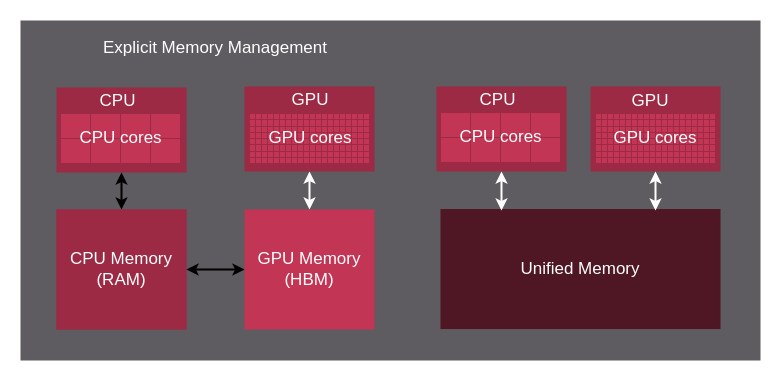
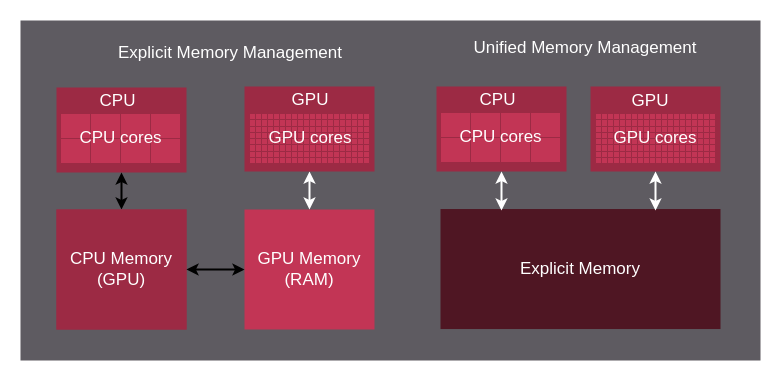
node "Explicit Memory Management": moved (216, 46) -> (231, 51)
node "Unified Memory Management": added
node "CPU Memory (RAM)": label "CPU Memory (RAM)" -> "CPU Memory (GPU)"
node "GPU Memory (HBM)": label "GPU Memory (HBM)" -> "GPU Memory (RAM)"
node "Unified Memory": label "Unified Memory" -> "Explicit Memory"
